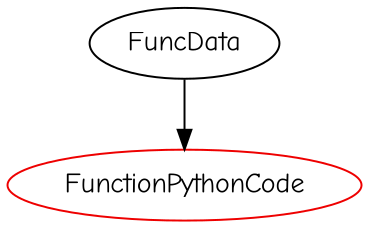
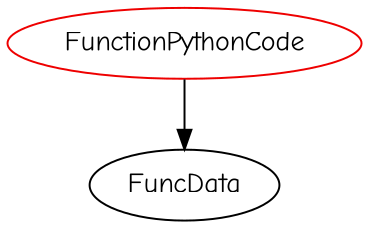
edge "FuncData" -> "FunctionPythonCode": reversed
